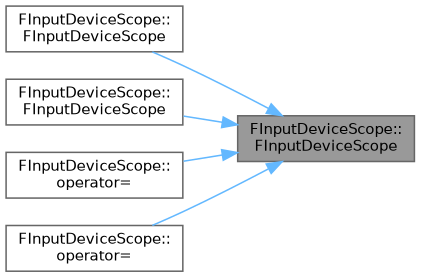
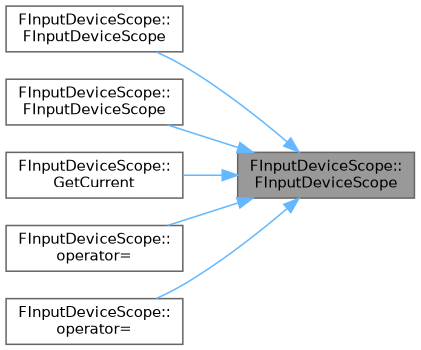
node "FInputDeviceScope:: GetCurrent": added
